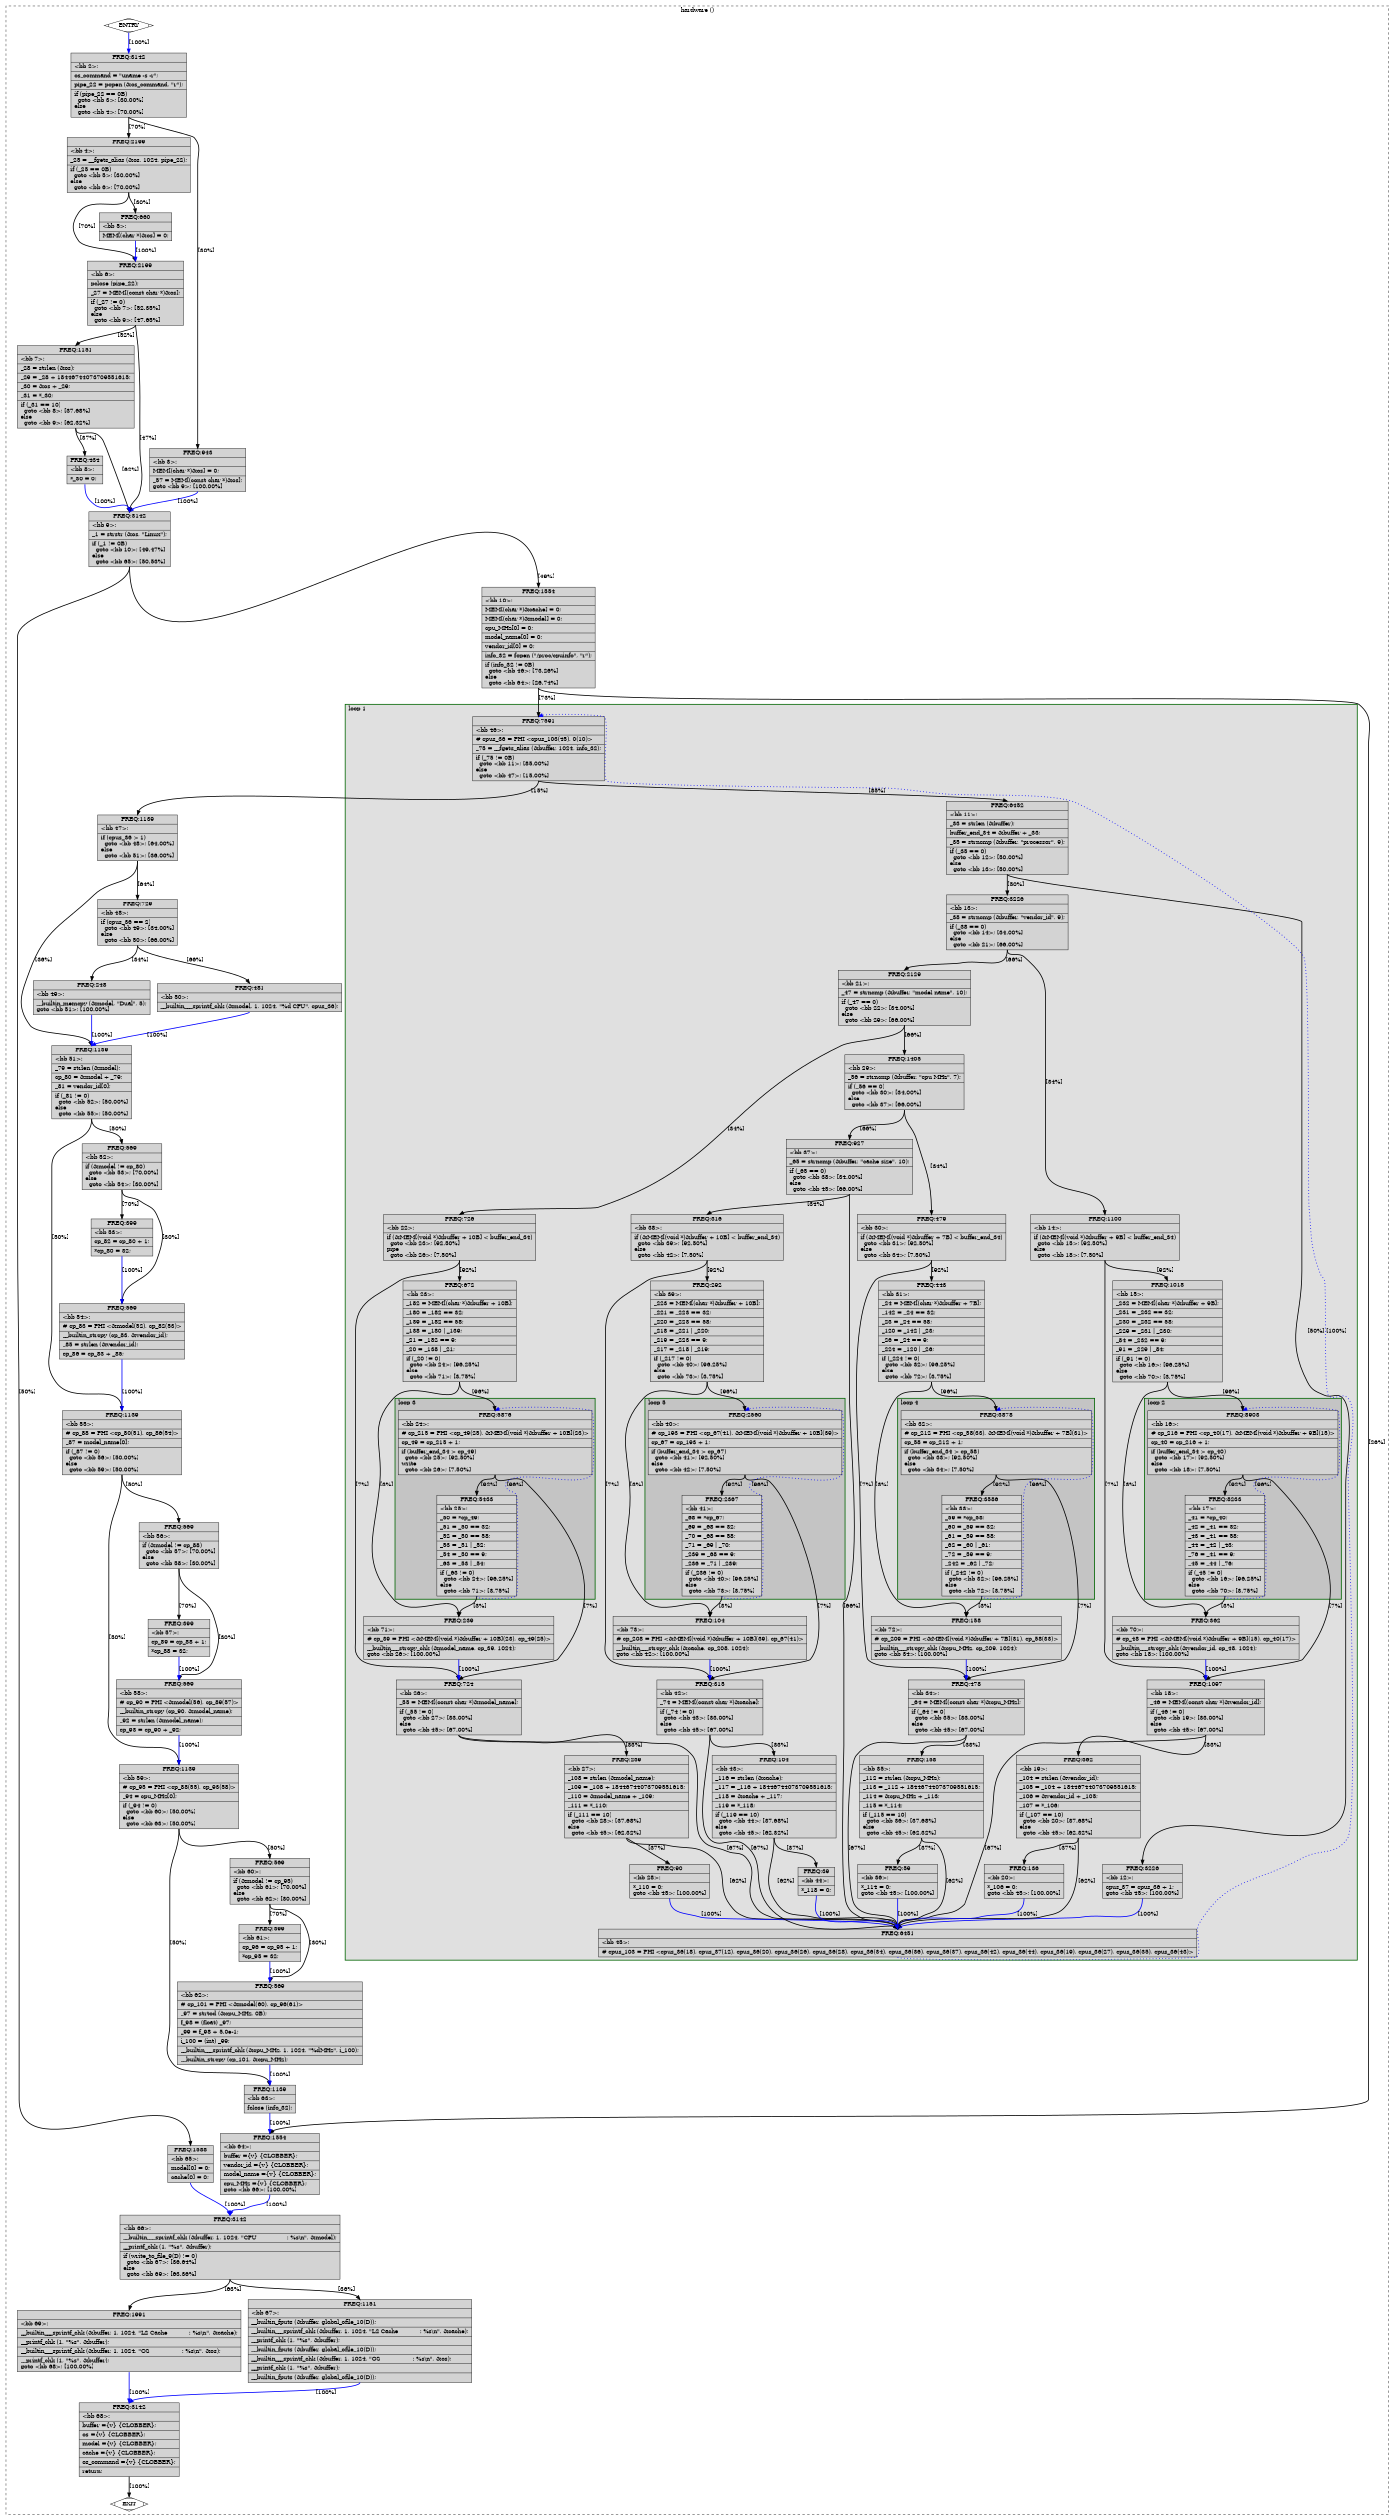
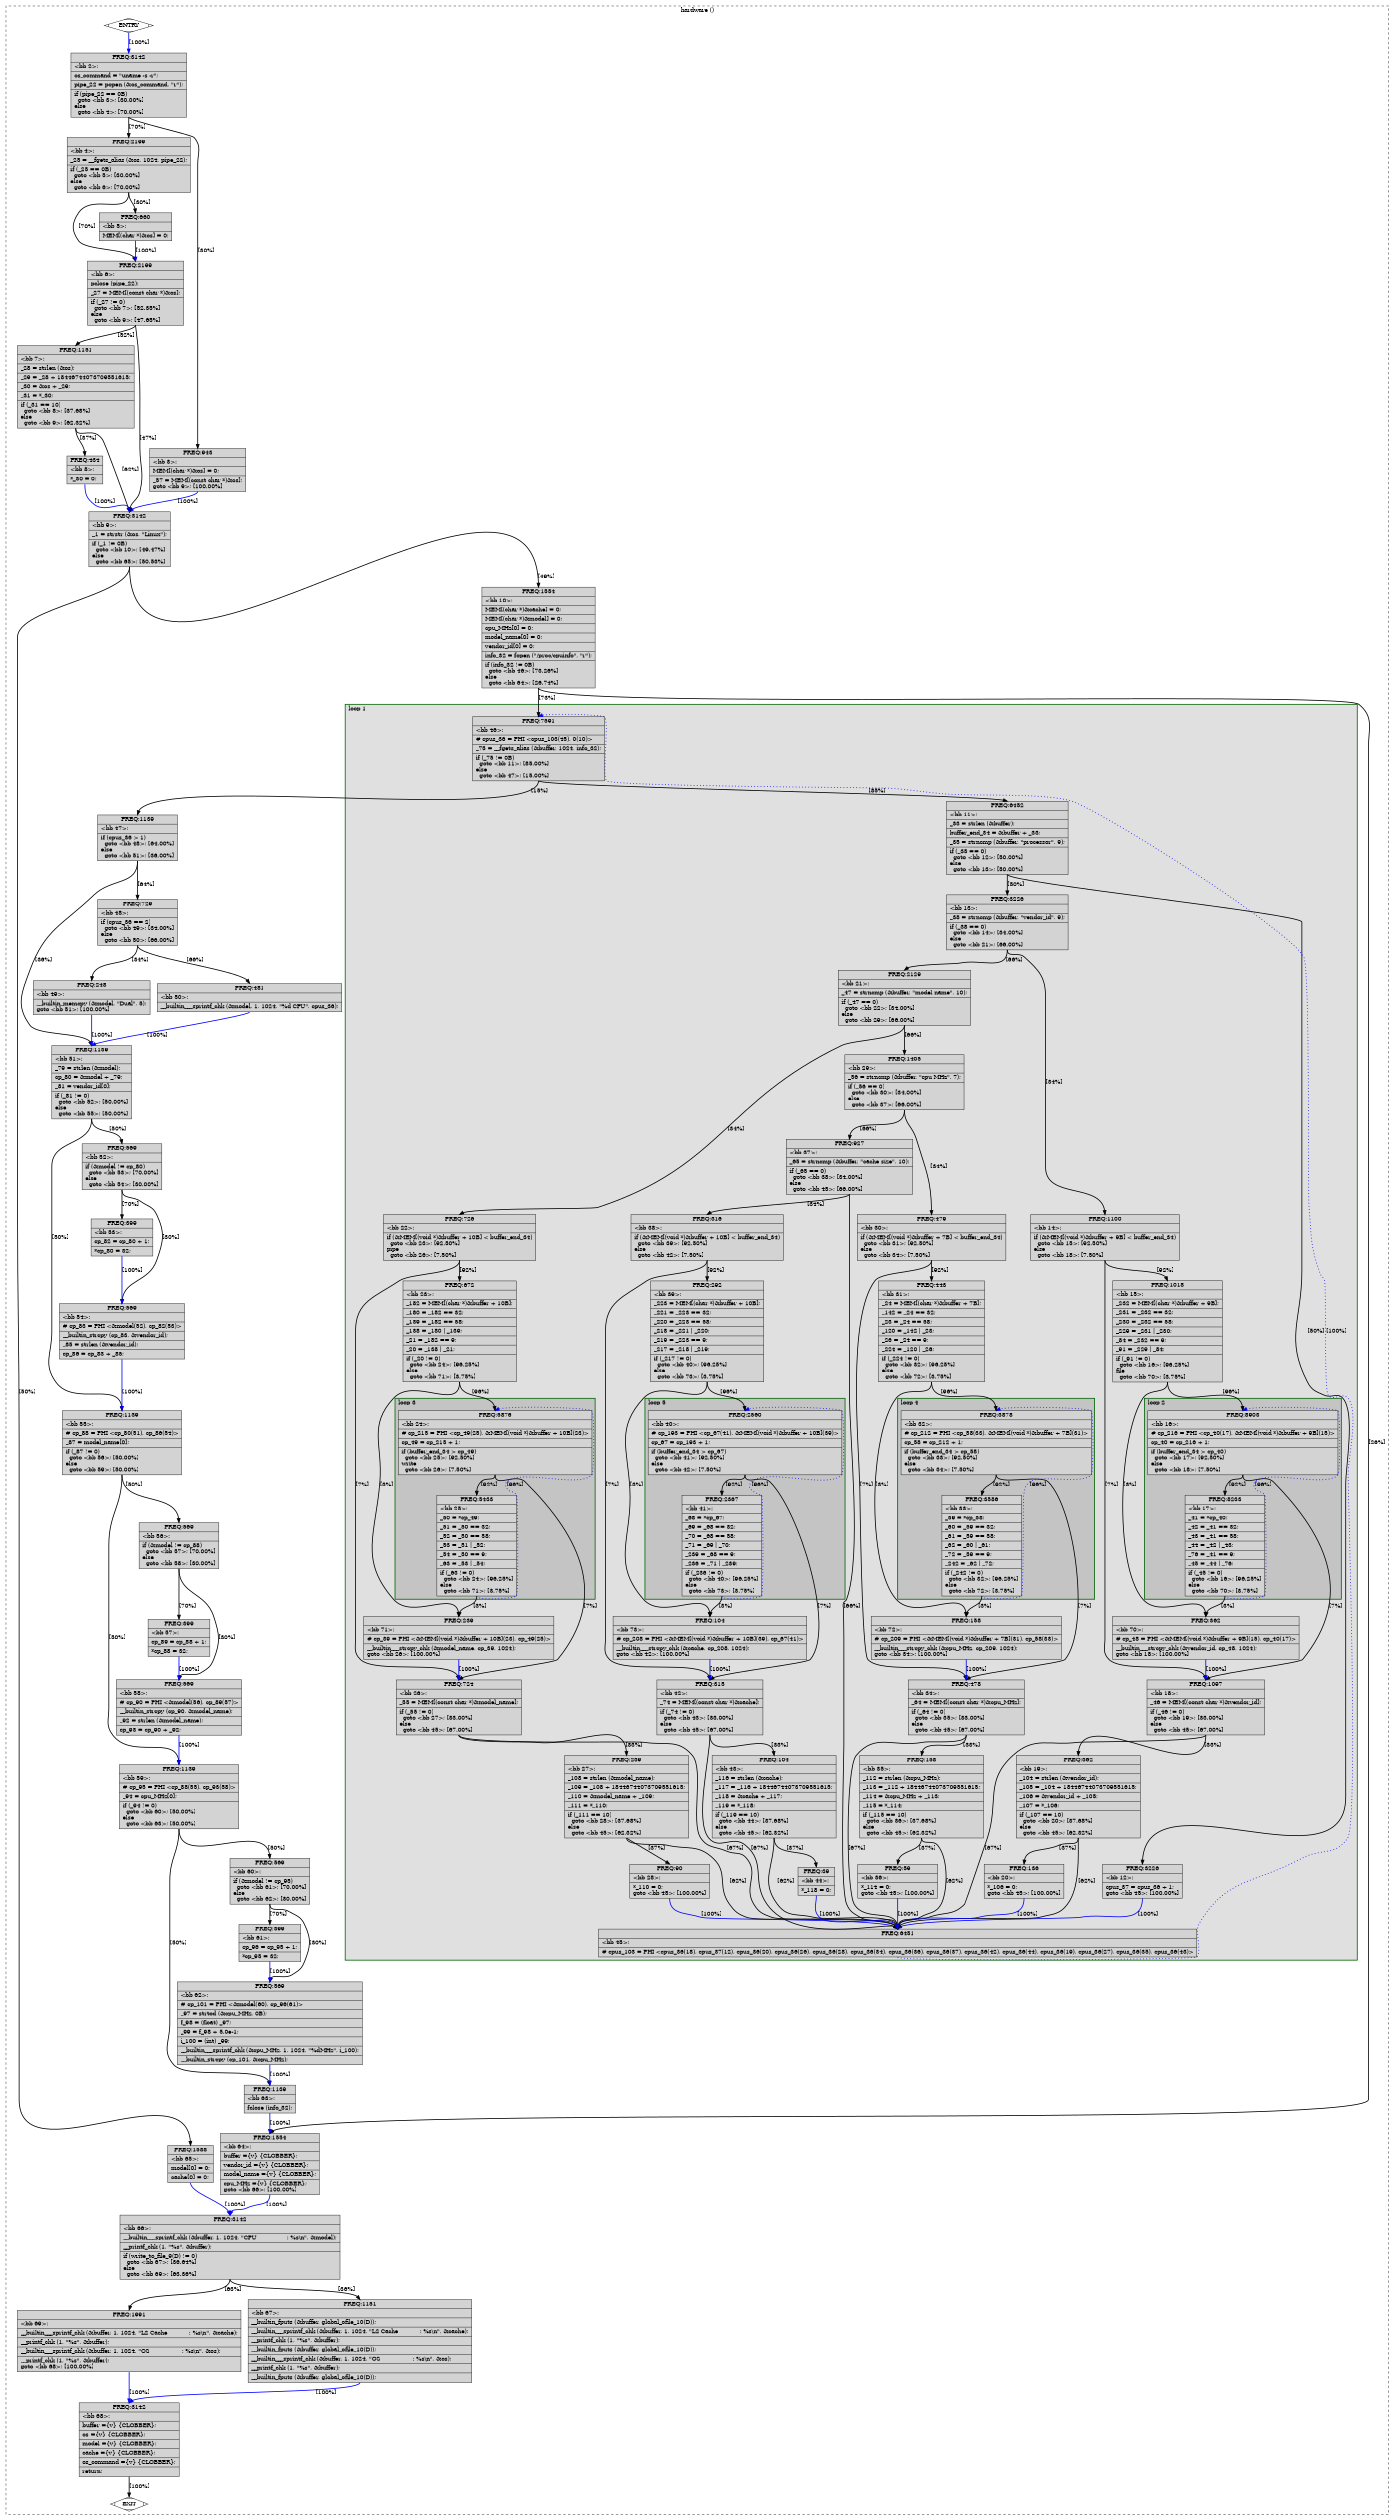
node "FREQ:1018": text "else" -> "file"
